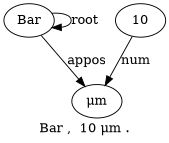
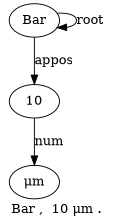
edge "Bar" -> "μm": now "Bar" -> "10"
